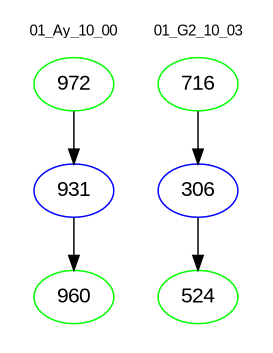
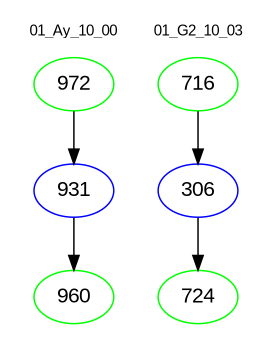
node "524": label "524" -> "724"
